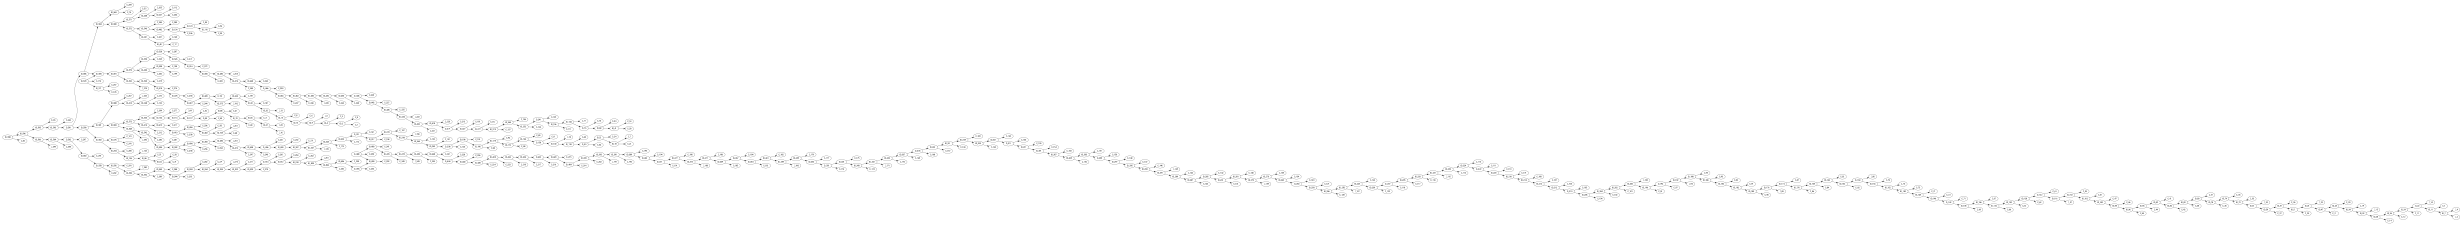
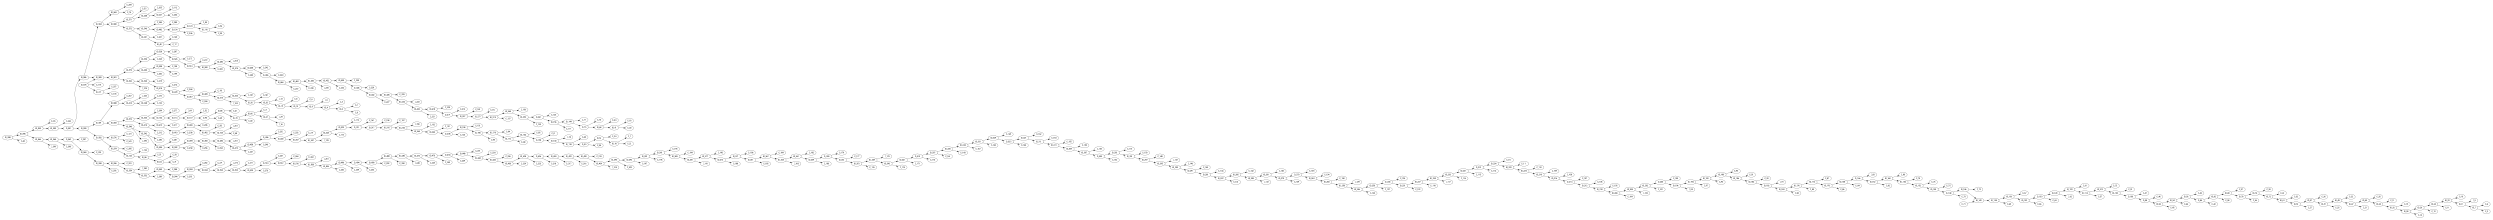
edge "ID_488" -> "ID_490": reversed
edge "ID_142" -> "C_71": reversed
